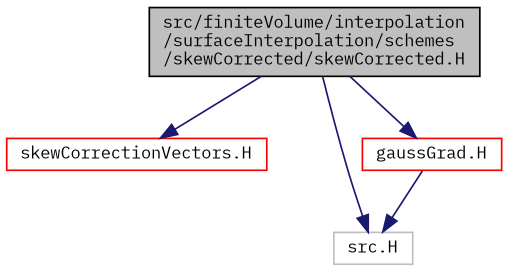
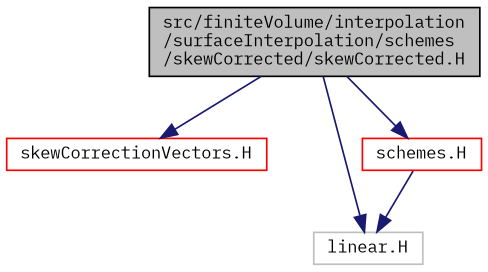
node "gaussGrad.H": label "gaussGrad.H" -> "schemes.H"
node "src.H": label "src.H" -> "linear.H"
